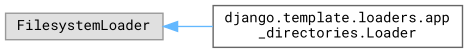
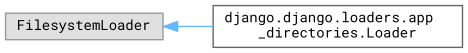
node "django.template.loaders.app _directories.Loader": label "django.template.loaders.app _directories.Loader" -> "django.django.loaders.app _directories.Loader"
